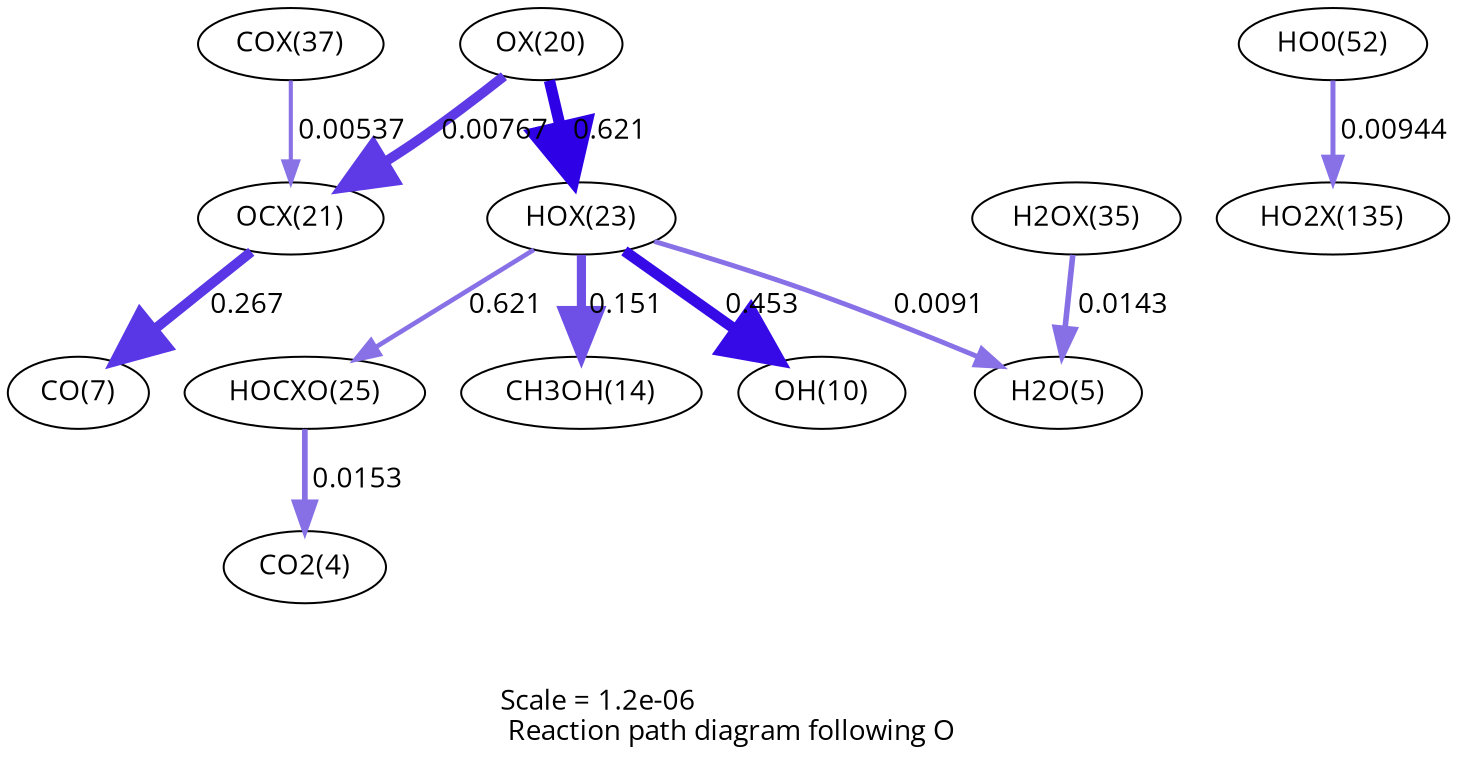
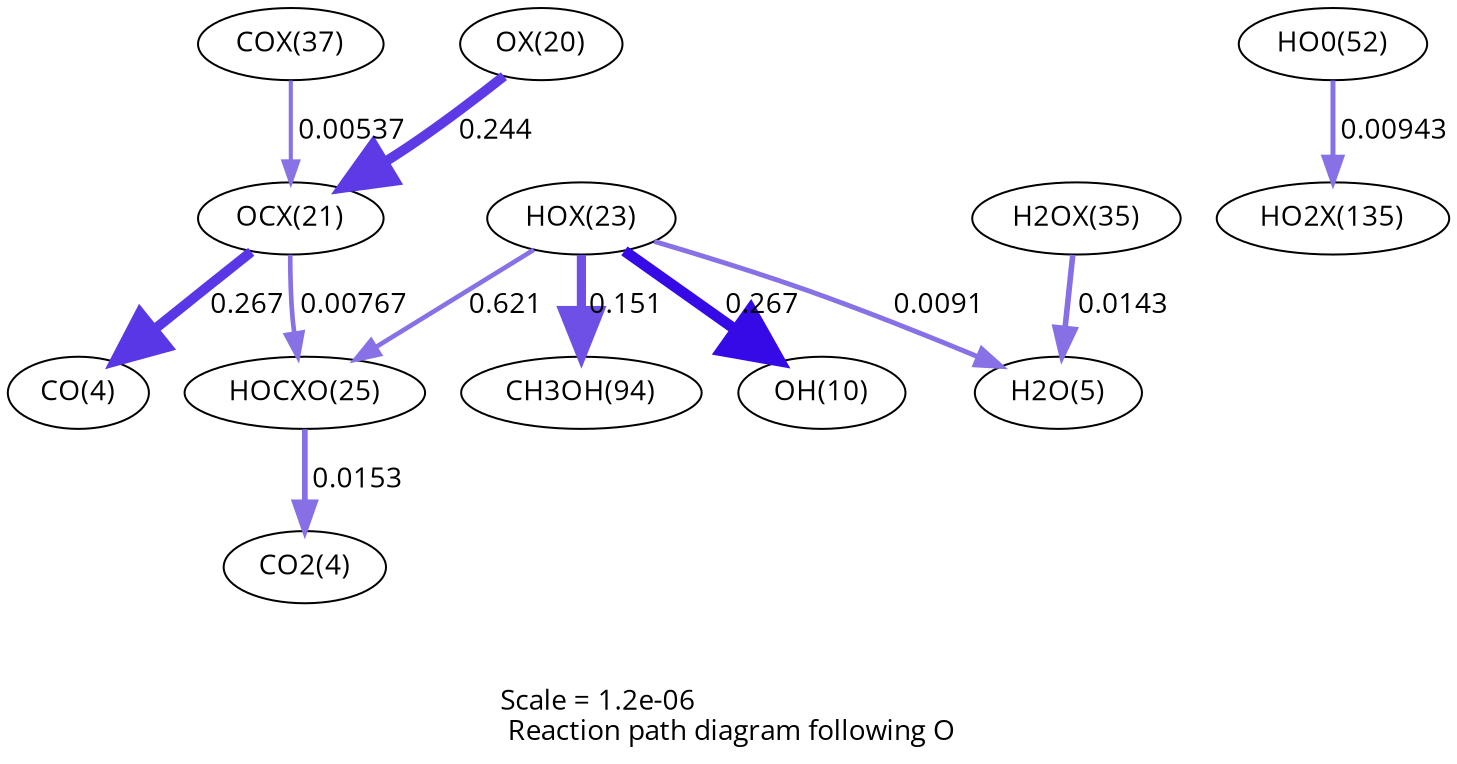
edge "OX(20)" -> "HOX(23)": removed, label "0.621"
edge "OX(20)" -> "OCX(21)": label " 0.00767" -> " 0.244"
edge "HO0(52)" -> "HO2X(135)": label " 0.00944" -> " 0.00943"
edge "OCX(21)" -> "HOCXO(25)": added, label "0.00767"
edge "HOX(23)" -> "OH(10)": label " 0.453" -> " 0.267"
node "CO(7)": label "CO(7)" -> "CO(4)"
node "CH3OH(14)": label "CH3OH(14)" -> "CH3OH(94)"
